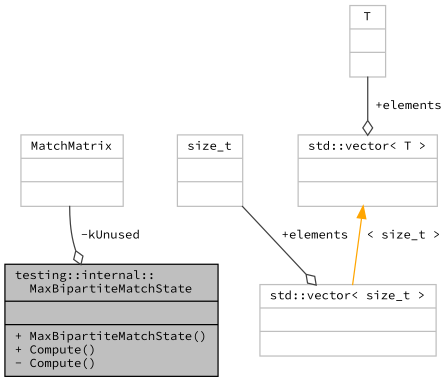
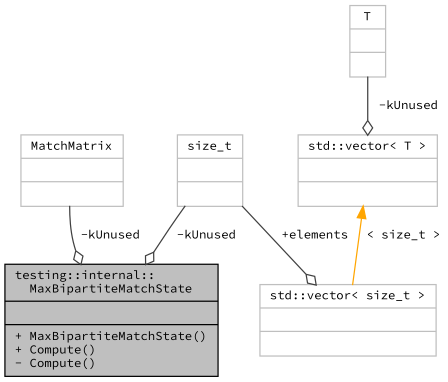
edge "T" -> "std::vector< T >": label " +elements" -> " -kUnused"
edge "size_t" -> "testing::internal::": added, label "-kUnused"
